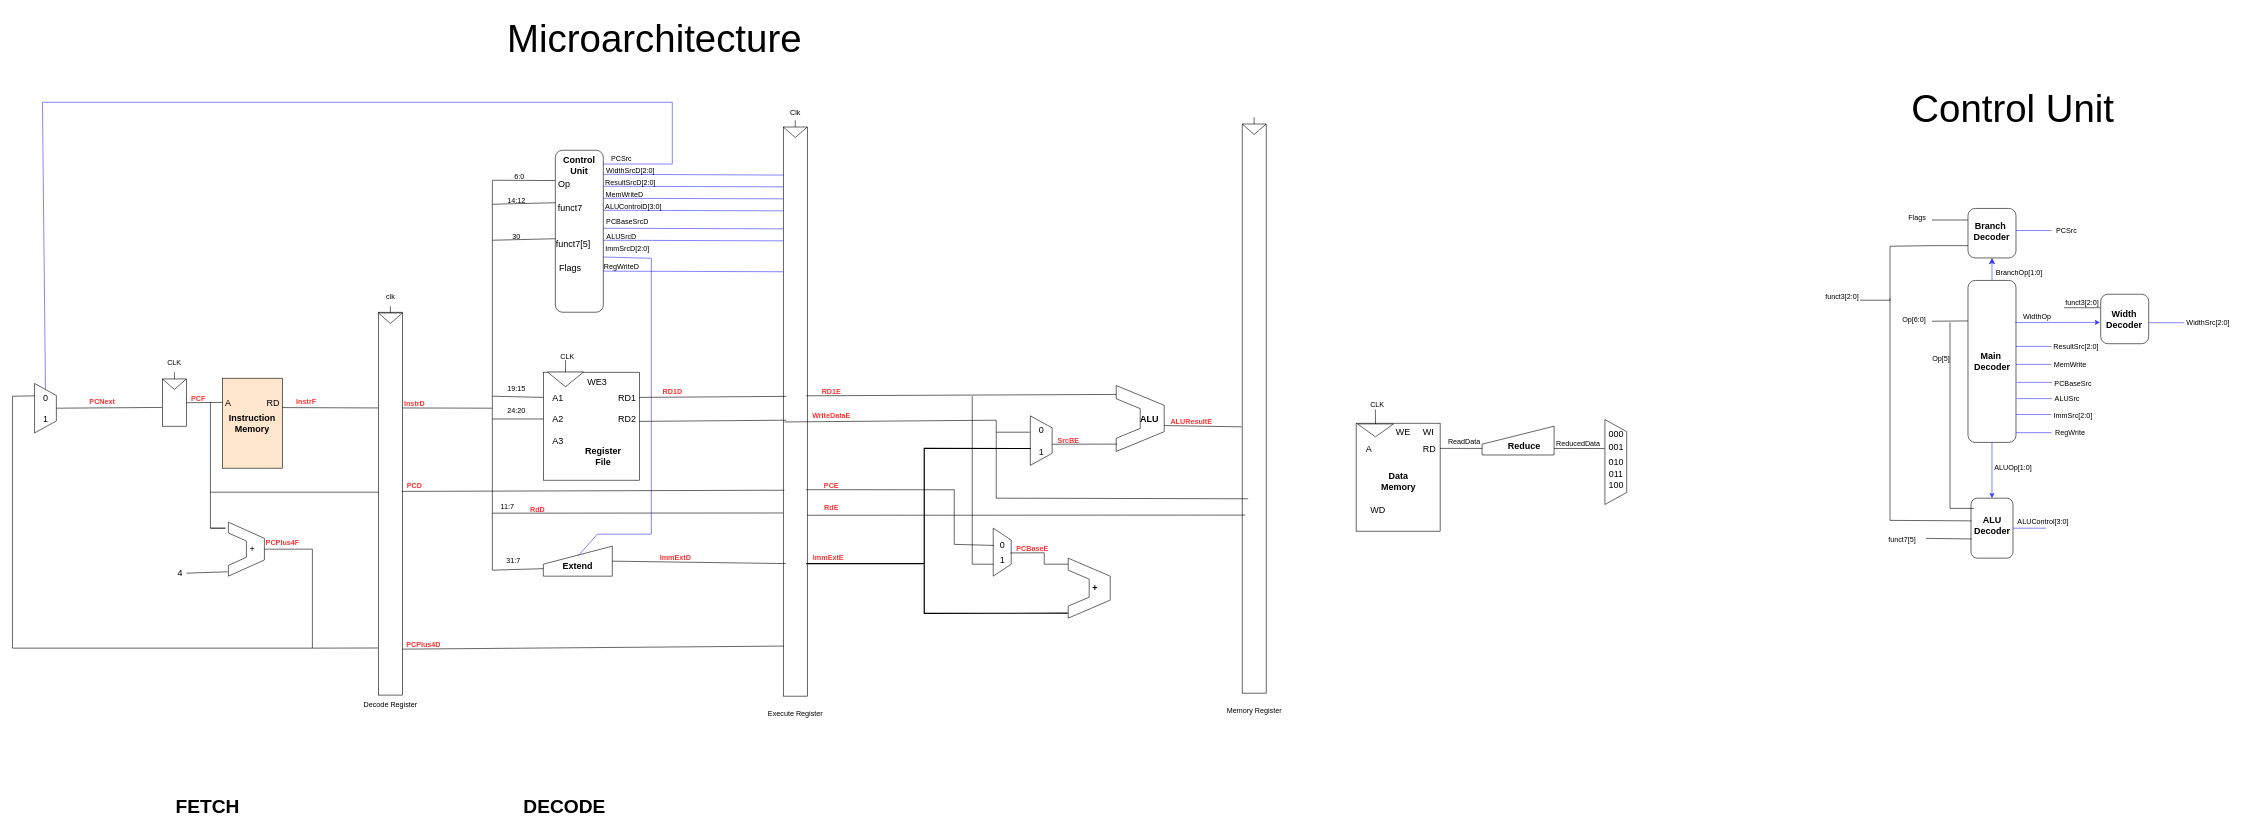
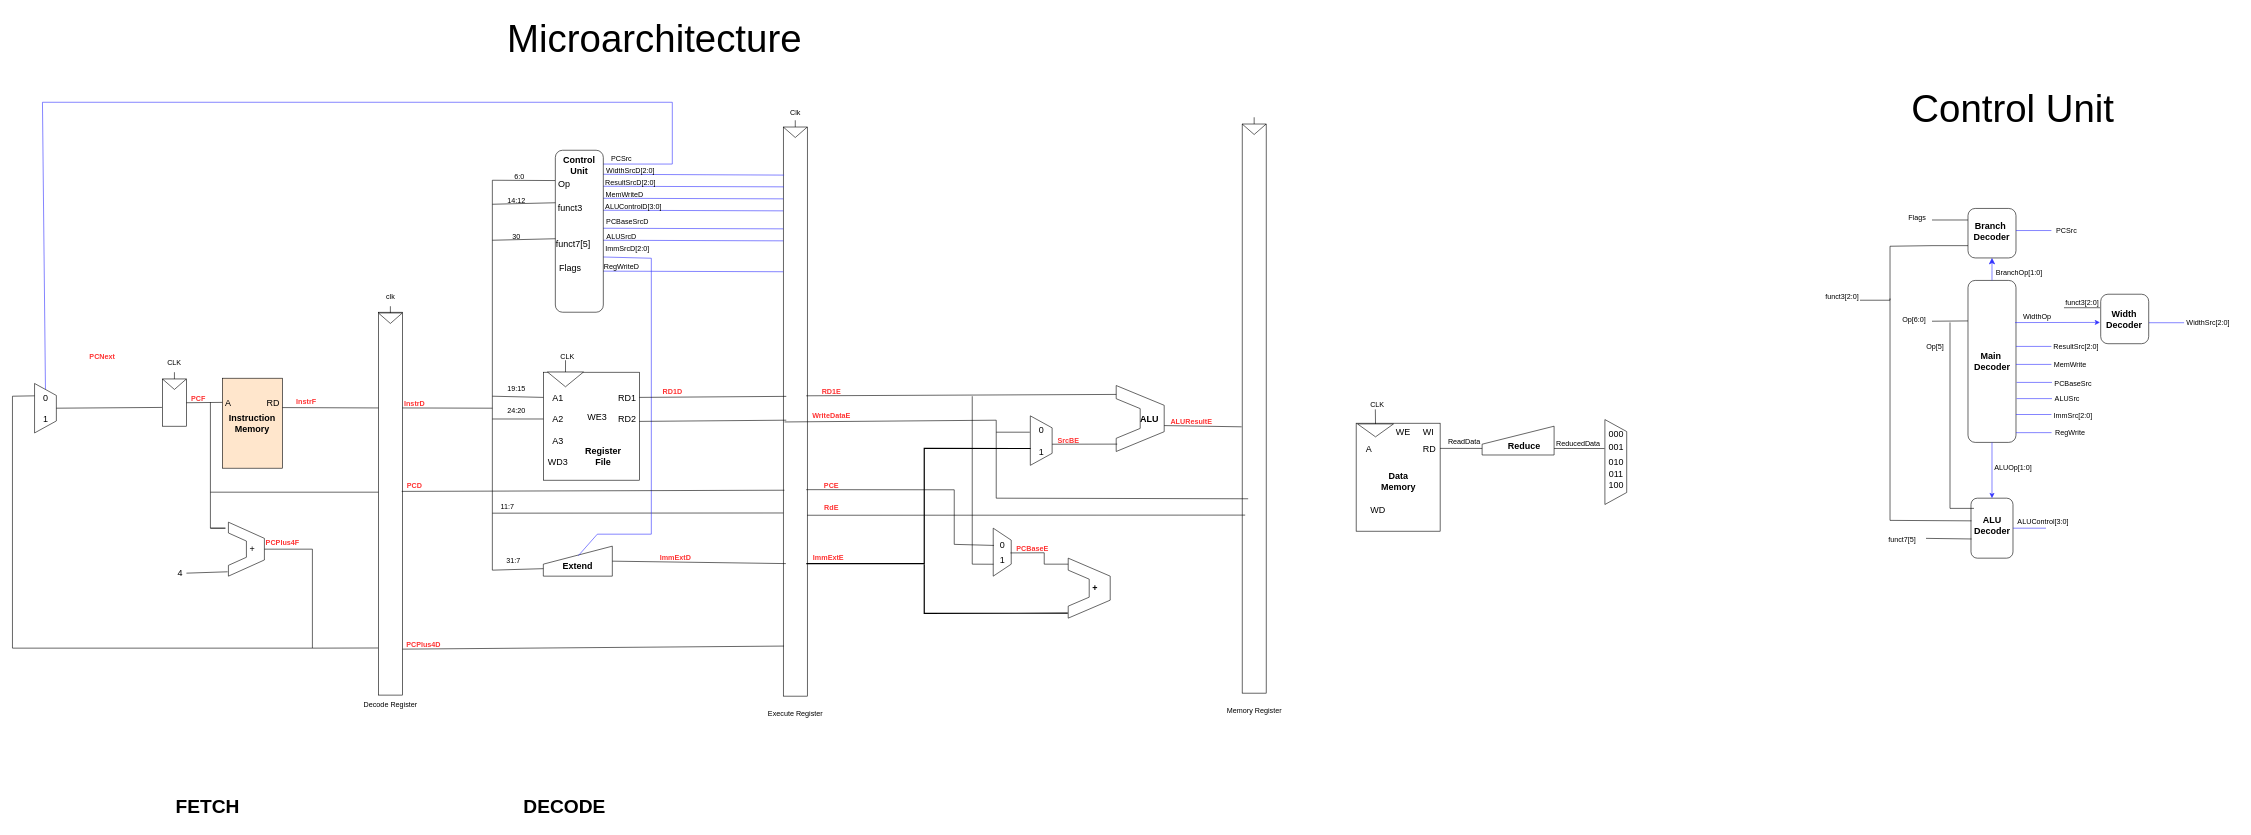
node "funct7": label "funct7" -> "funct3"
node "Op[5]": moved (1941, 359) -> (1935, 347)
node "WE3": moved (597, 381) -> (597, 417)
node "PCNext": moved (102, 402) -> (102, 357)
node "WD3": added
node "RdD": removed
